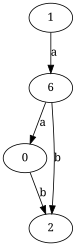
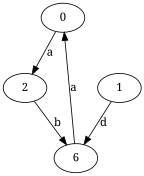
edge "1" -> "6": label "a" -> "d"
edge "6" -> "2": reversed
edge "0" -> "2": label "b" -> "a"
